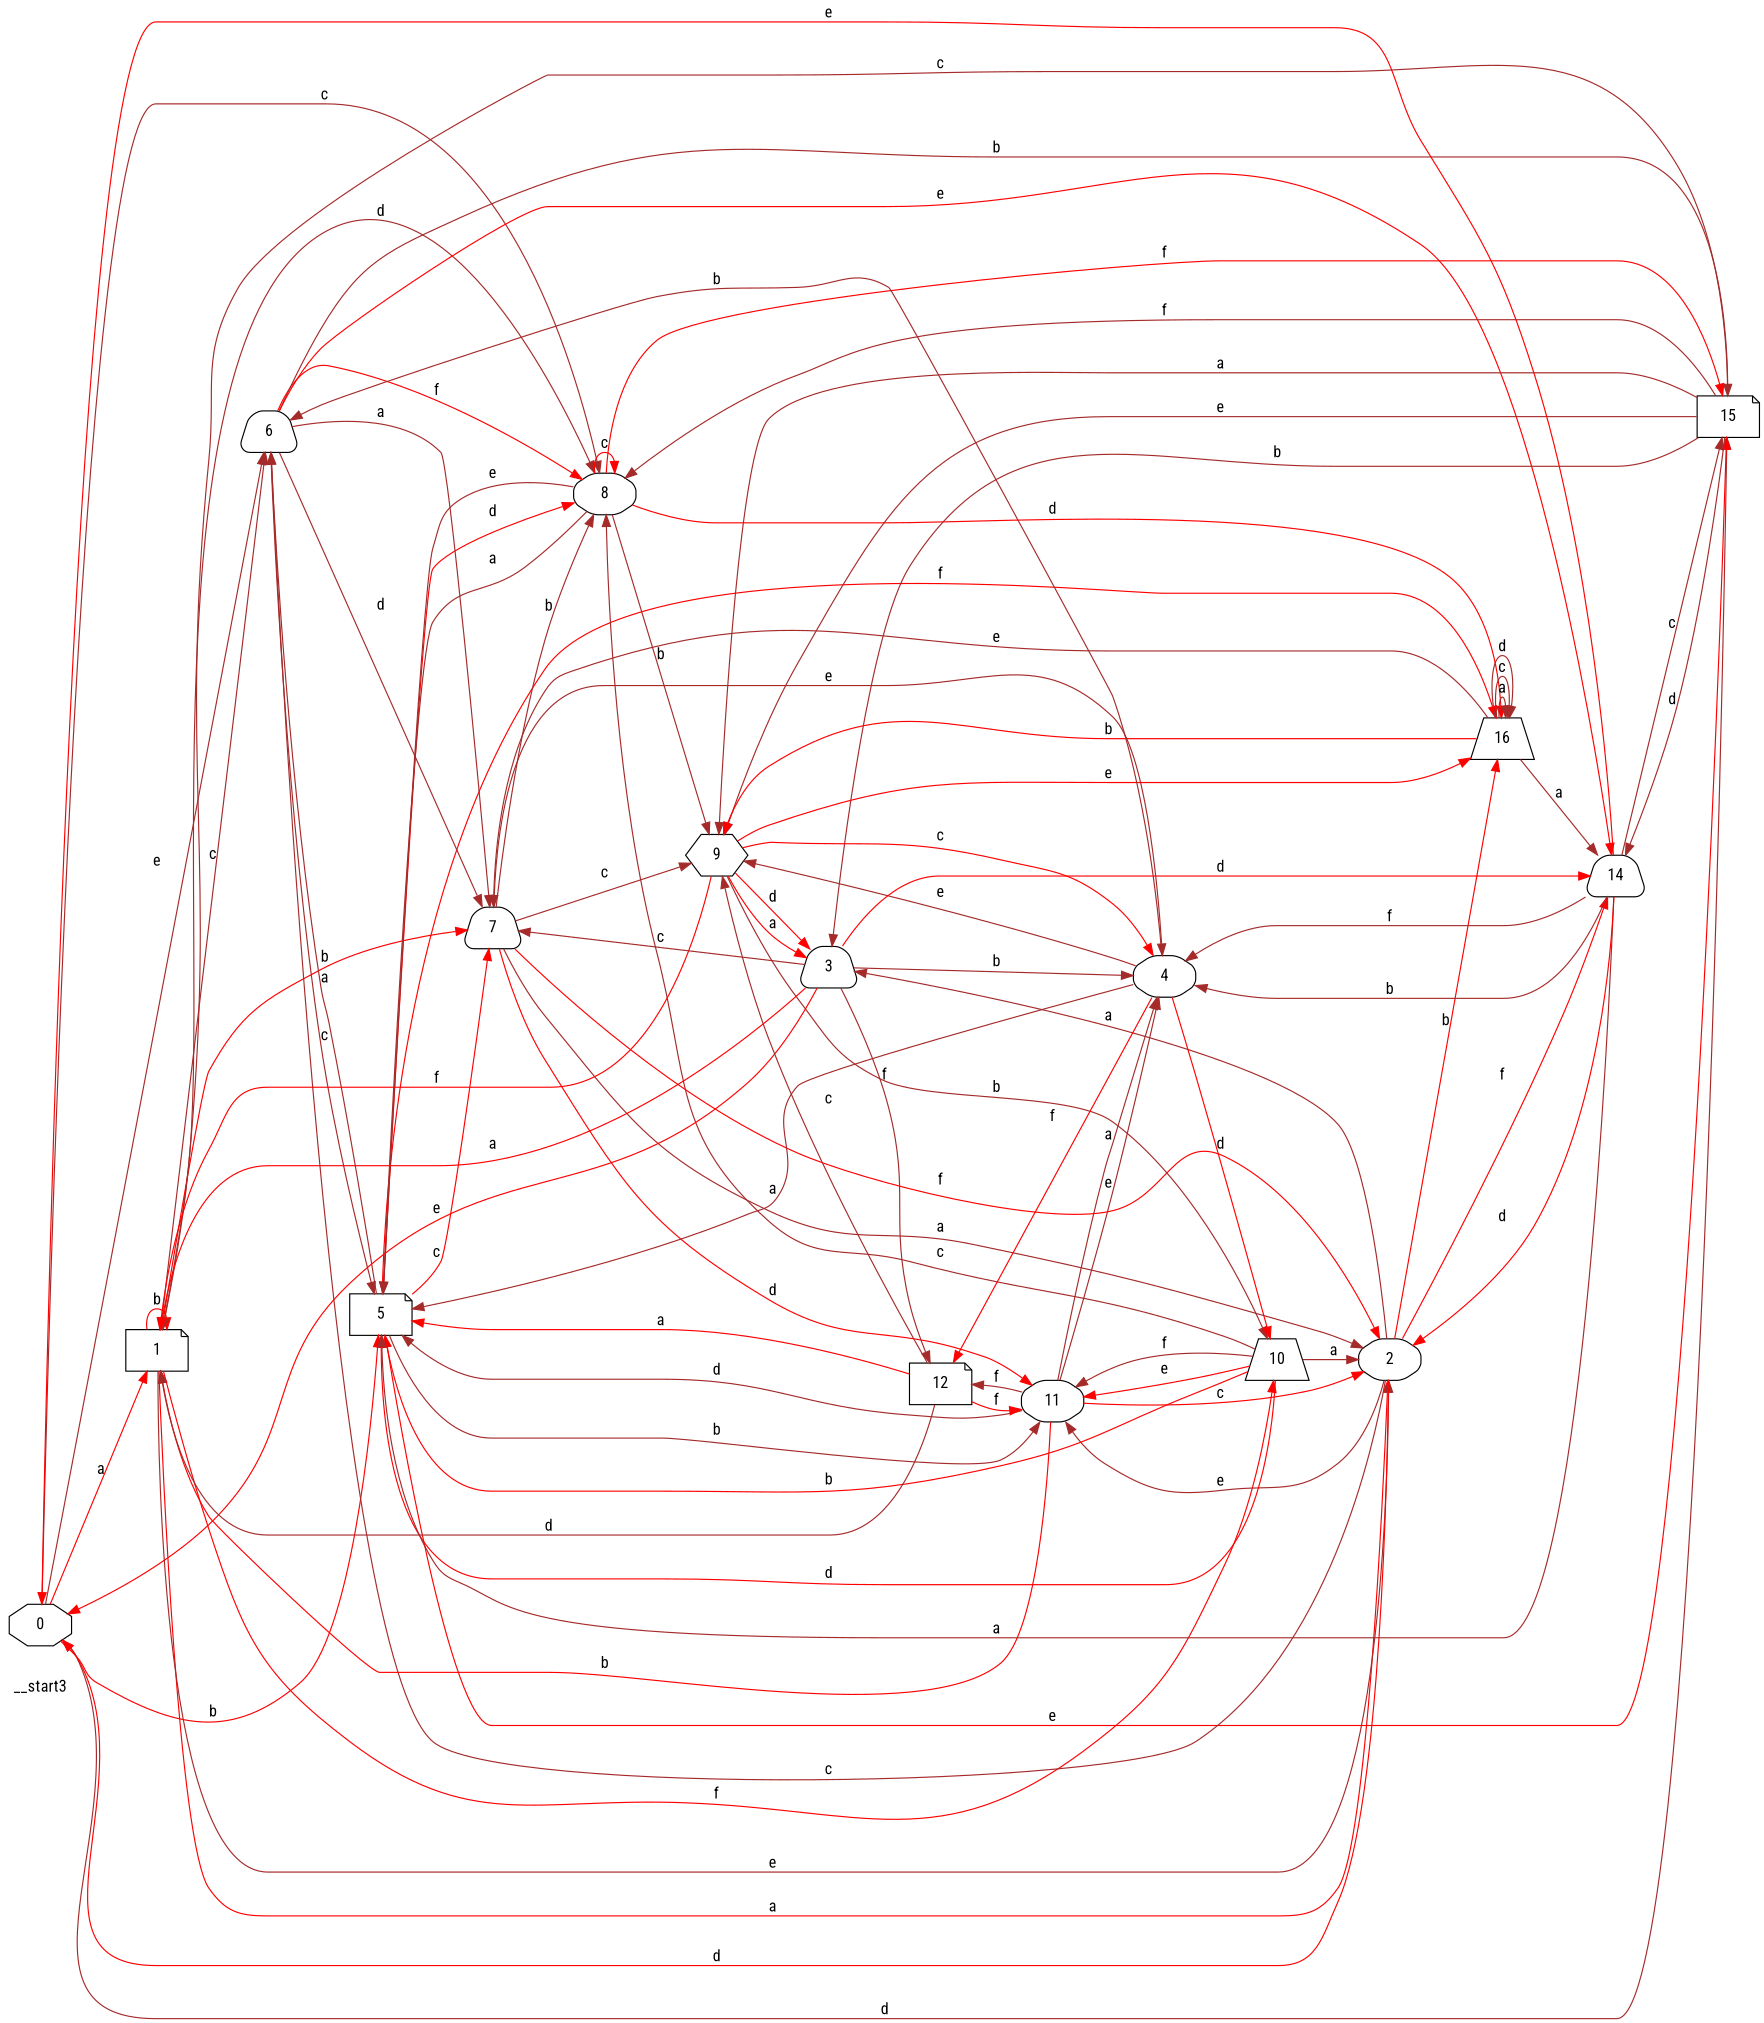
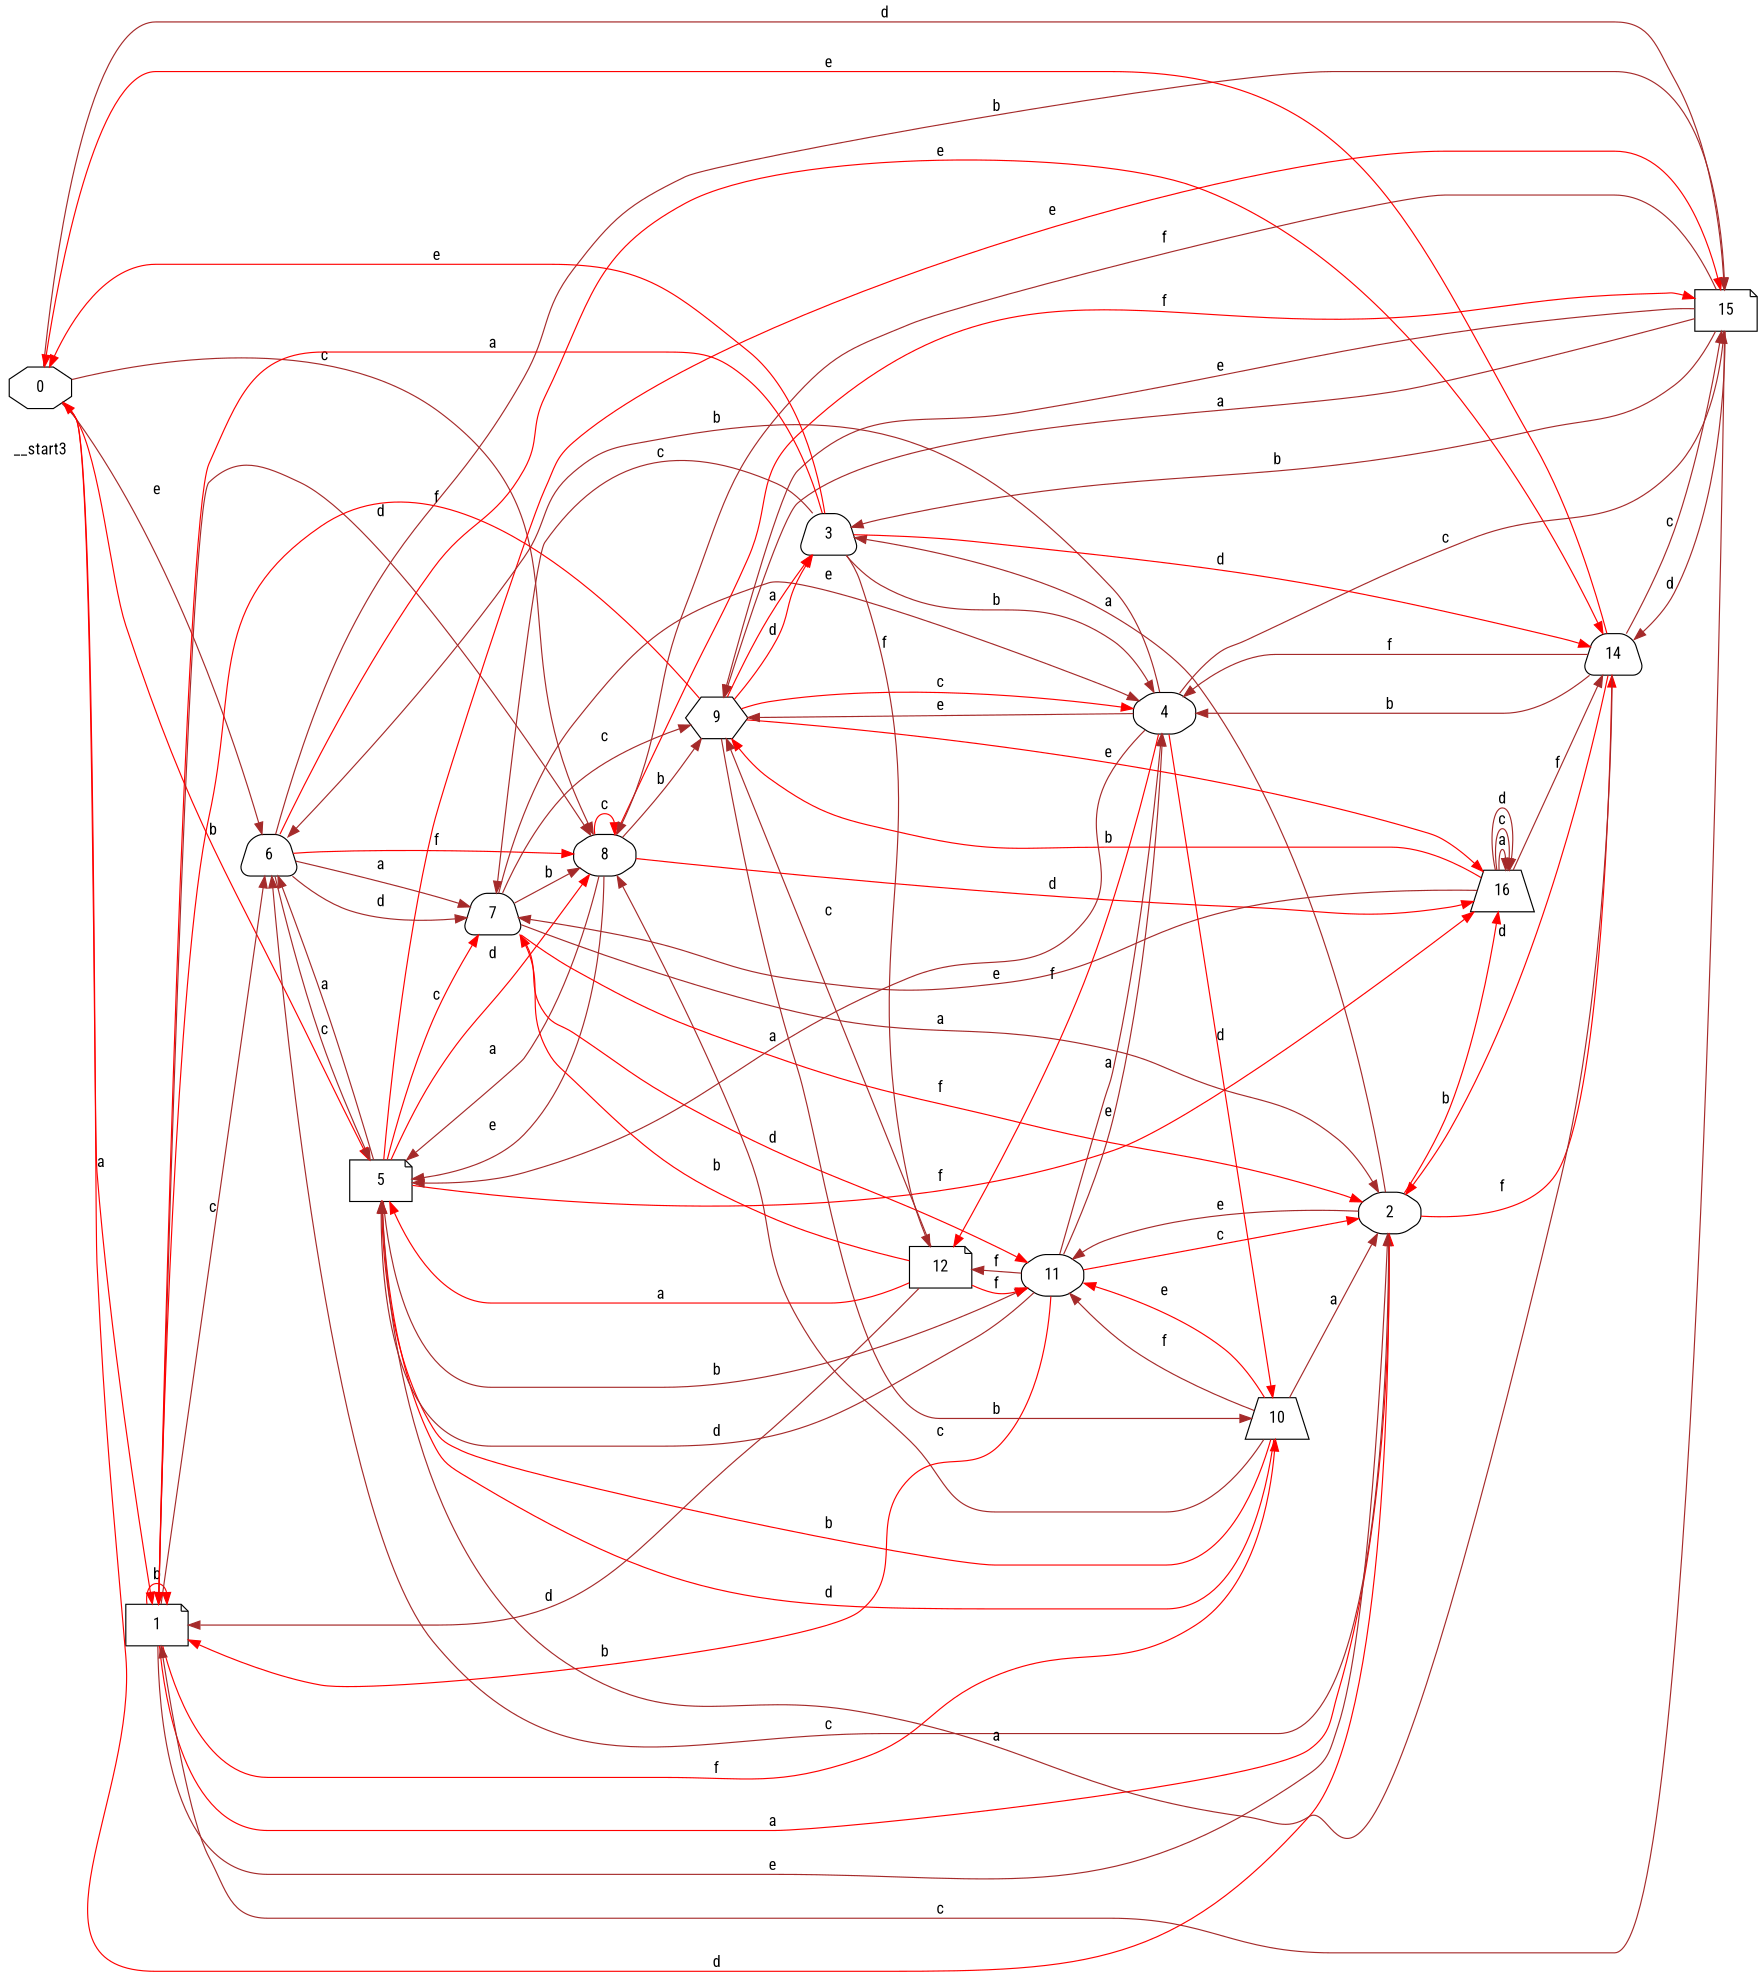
edge "4" -> "15": added, label "c"
edge "16" -> "14": label "a" -> "f"
edge "1" -> "7": now "12" -> "7"
